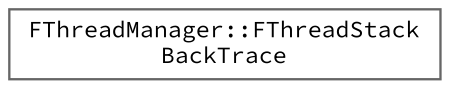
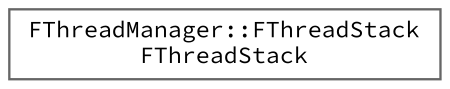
node "FThreadManager::FThreadStack BackTrace": label "FThreadManager::FThreadStack BackTrace" -> "FThreadManager::FThreadStack FThreadStack"
